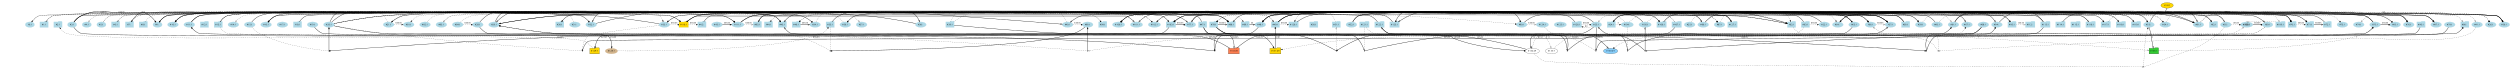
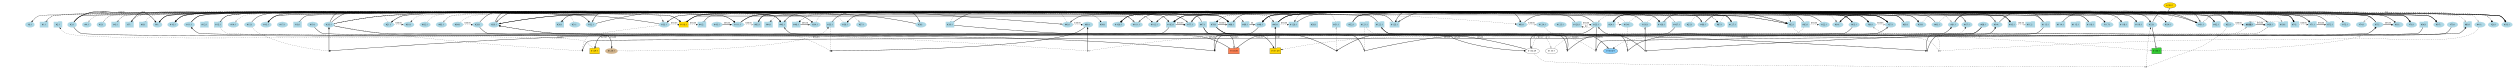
edge "#39:1" -> "#95:1": style dashed -> bold
node "#117:1": shape folder -> ellipse
